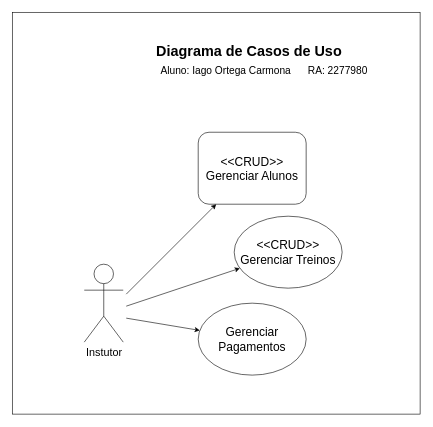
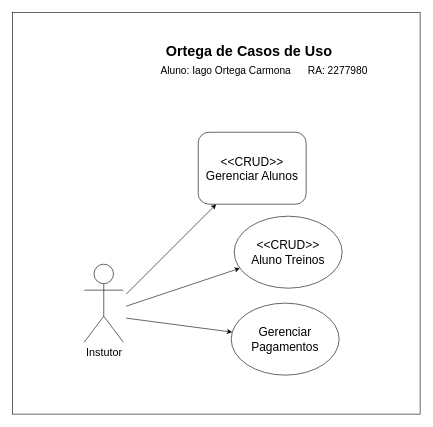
node "Diagrama de Casos de Uso": label "Diagrama de Casos de Uso" -> "Ortega de Casos de Uso"
node "<<CRUD>> Gerenciar Treinos": label "<<CRUD>> Gerenciar Treinos" -> "<<CRUD>> Aluno Treinos"
node "Gerenciar Pagamentos": moved (252, 339) -> (285, 339)
